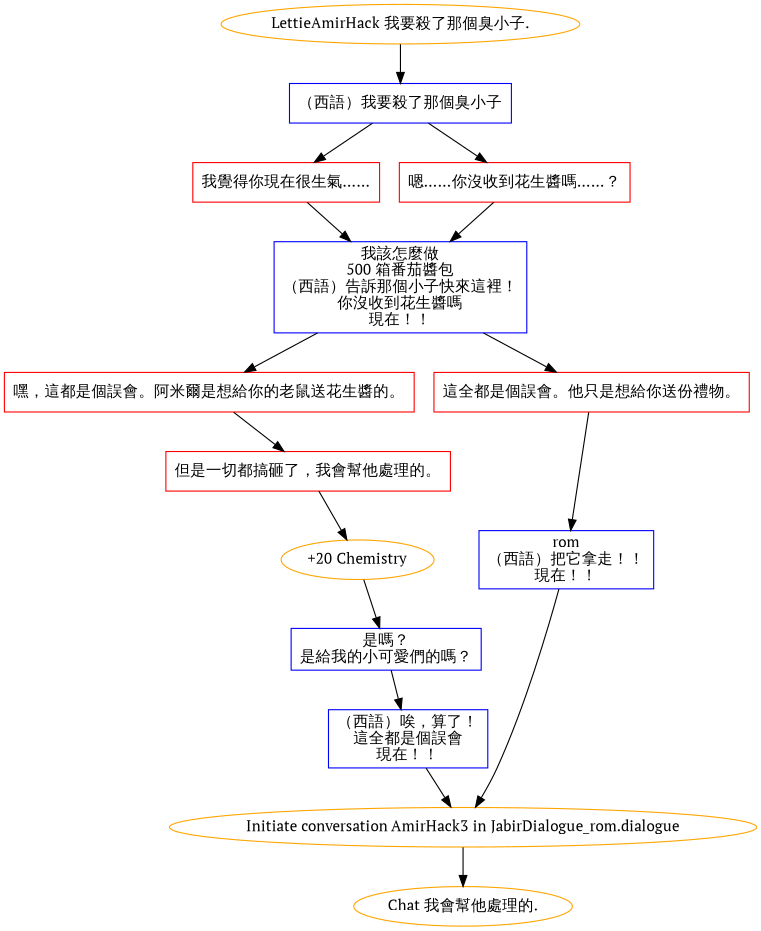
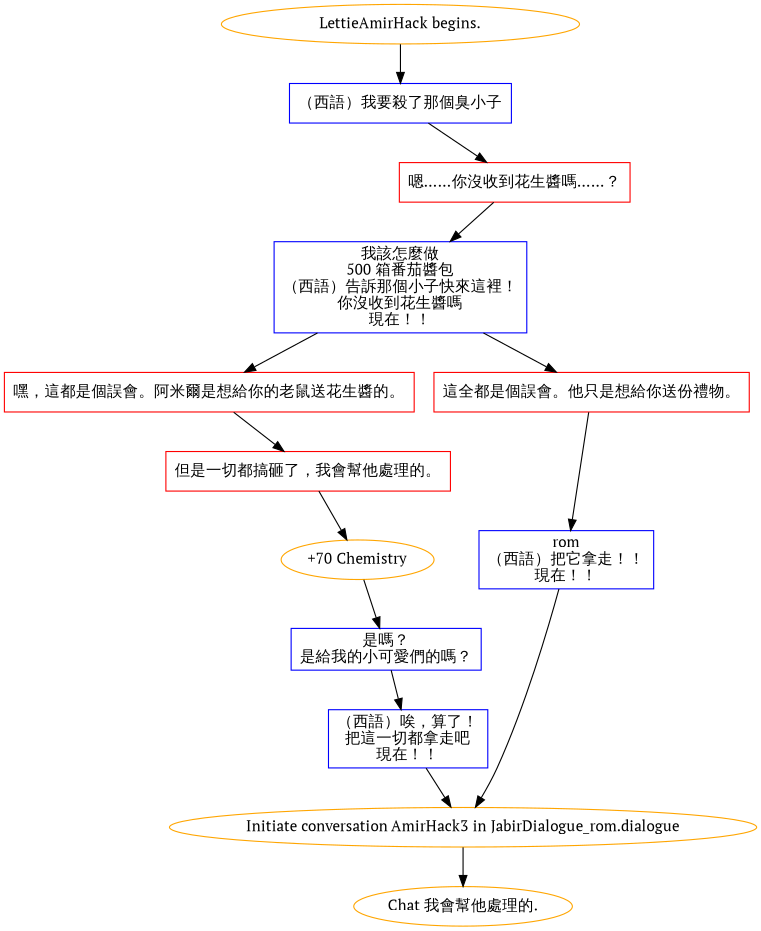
node "LettieAmirHack 我要殺了那個臭小子.": label "LettieAmirHack 我要殺了那個臭小子." -> "LettieAmirHack begins."
node "我覺得你現在很生氣……": removed
node "+20 Chemistry": label "+20 Chemistry" -> "+70 Chemistry"
node "（西語）唉，算了！ 這全都是個誤會 現在！！": label "（西語）唉，算了！ 這全都是個誤會 現在！！" -> "（西語）唉，算了！ 把這一切都拿走吧 現在！！"
